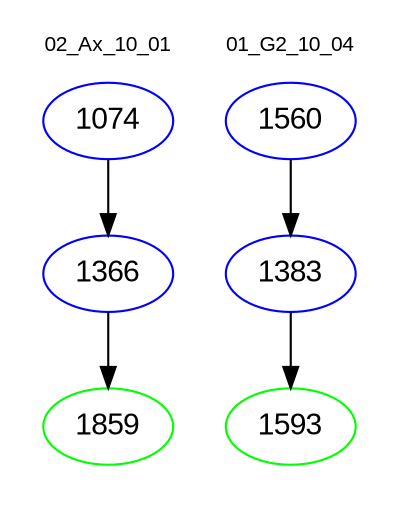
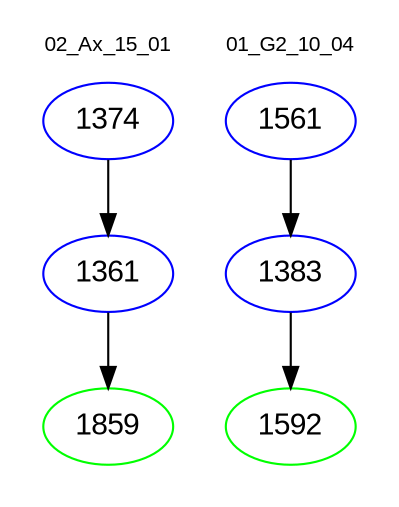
cluster "02_Ax_10_01": label "02_Ax_10_01" -> "02_Ax_15_01"
node "1074": label "1074" -> "1374"
node "1560": label "1560" -> "1561"
node "1366": label "1366" -> "1361"
node "1593": label "1593" -> "1592"
